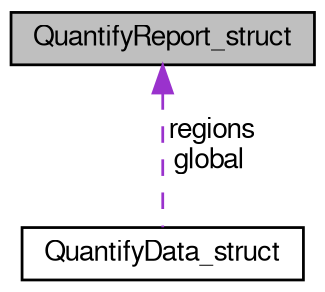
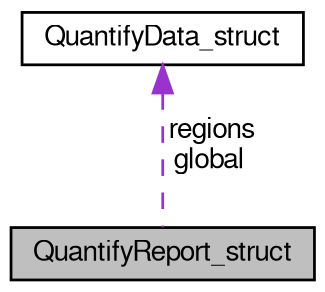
edge "QuantifyData_struct" -> "QuantifyReport_struct": reversed
